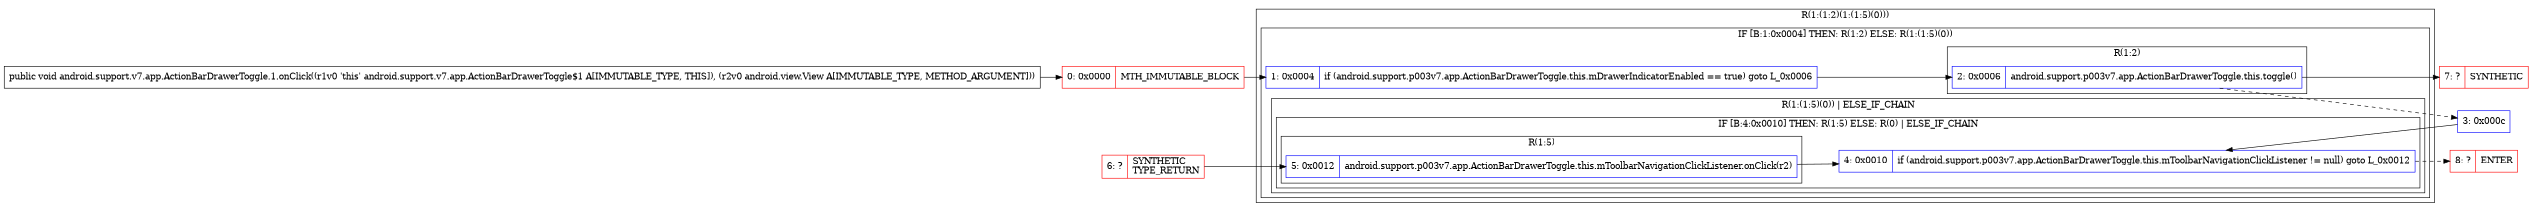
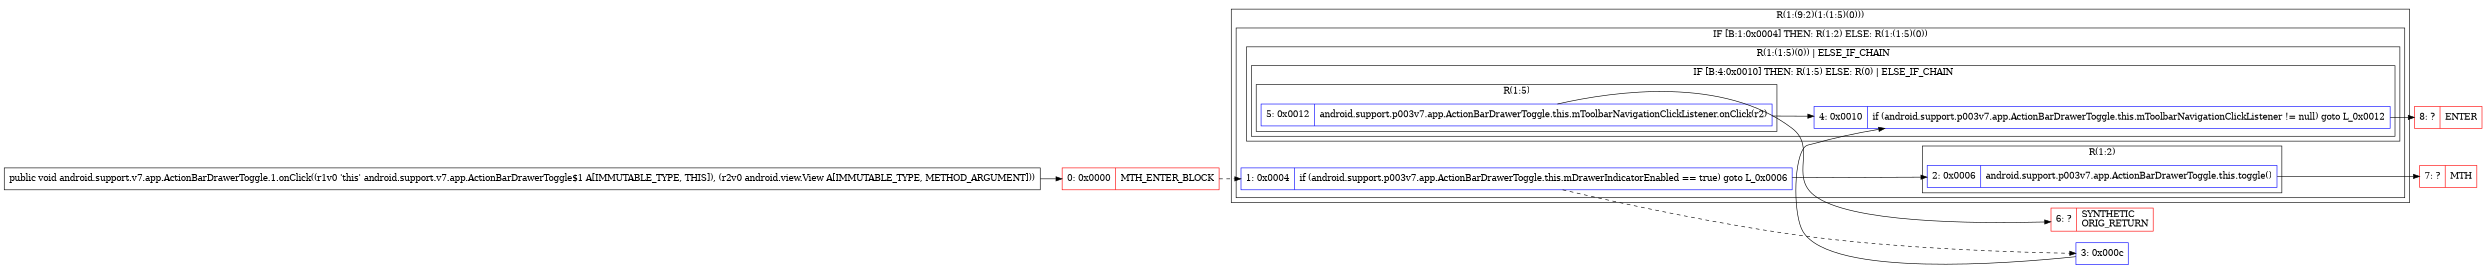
cluster "R(1:(1:2)(1:(1:5)(0)))": label "R(1:(1:2)(1:(1:5)(0)))" -> "R(1:(9:2)(1:(1:5)(0)))"
node "0: 0x0000": text "MTH_IMMUTABLE_BLOCK" -> "MTH_ENTER_BLOCK"
edge "0: 0x0000" -> "1: 0x0004": style solid -> dashed
node "7: ?": text "SYNTHETIC" -> "MTH"
edge "2: 0x0006" -> "3: 0x000c": now "1: 0x0004" -> "3: 0x000c"
edge "4: 0x0010" -> "8: ?": style dashed -> solid
edge "6: ?" -> "5: 0x0012": reversed
node "6: ?": text "TYPE_RETURN" -> "ORIG_RETURN"
